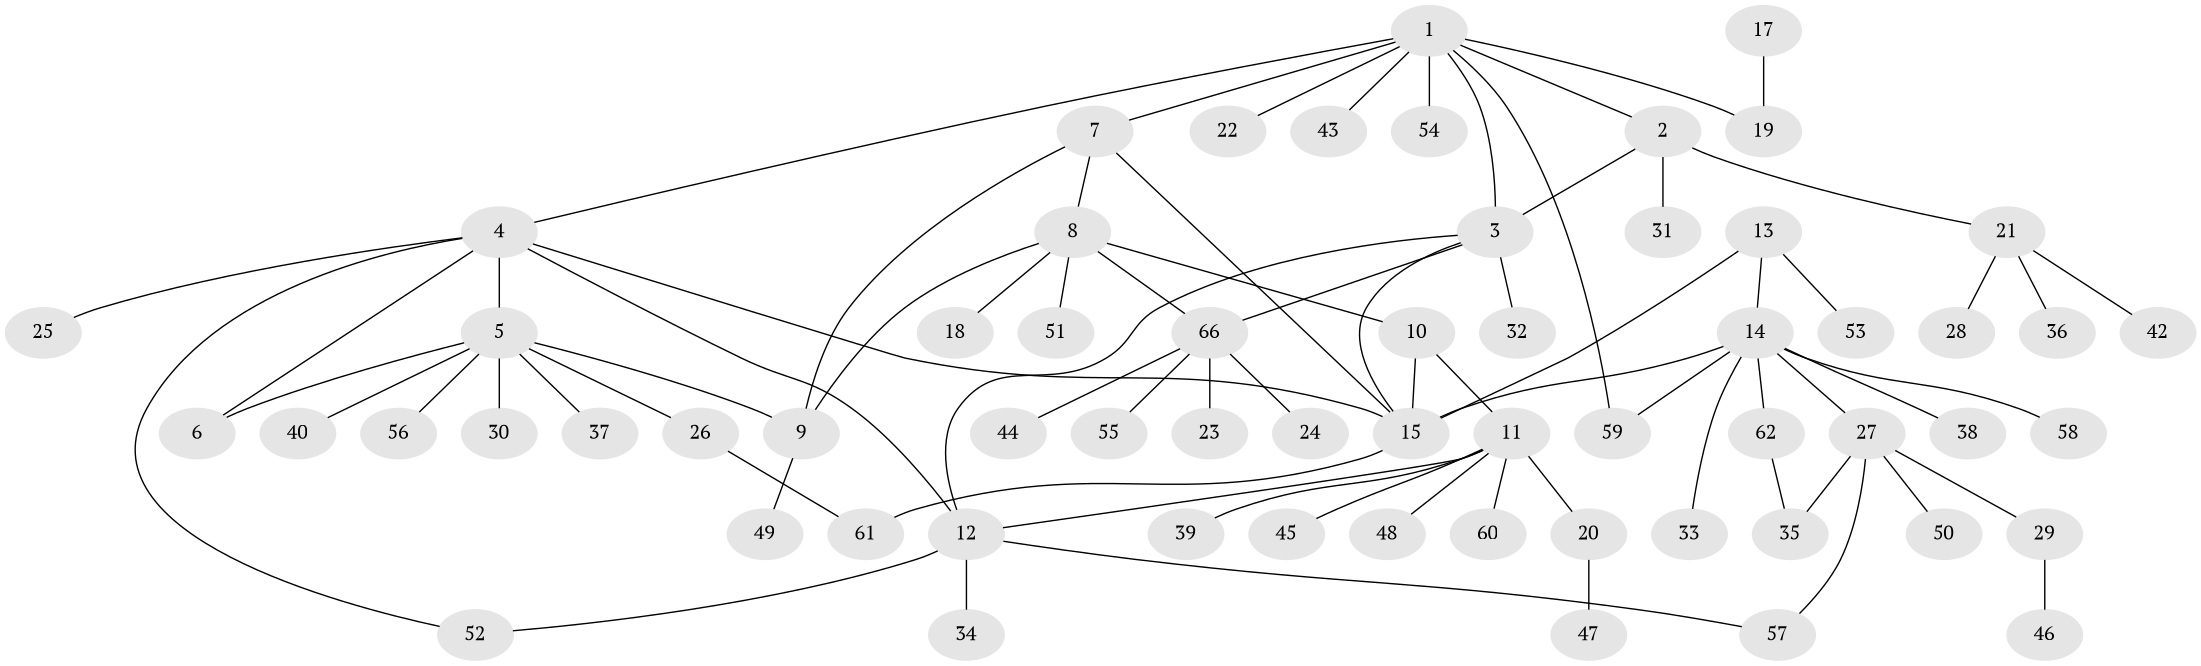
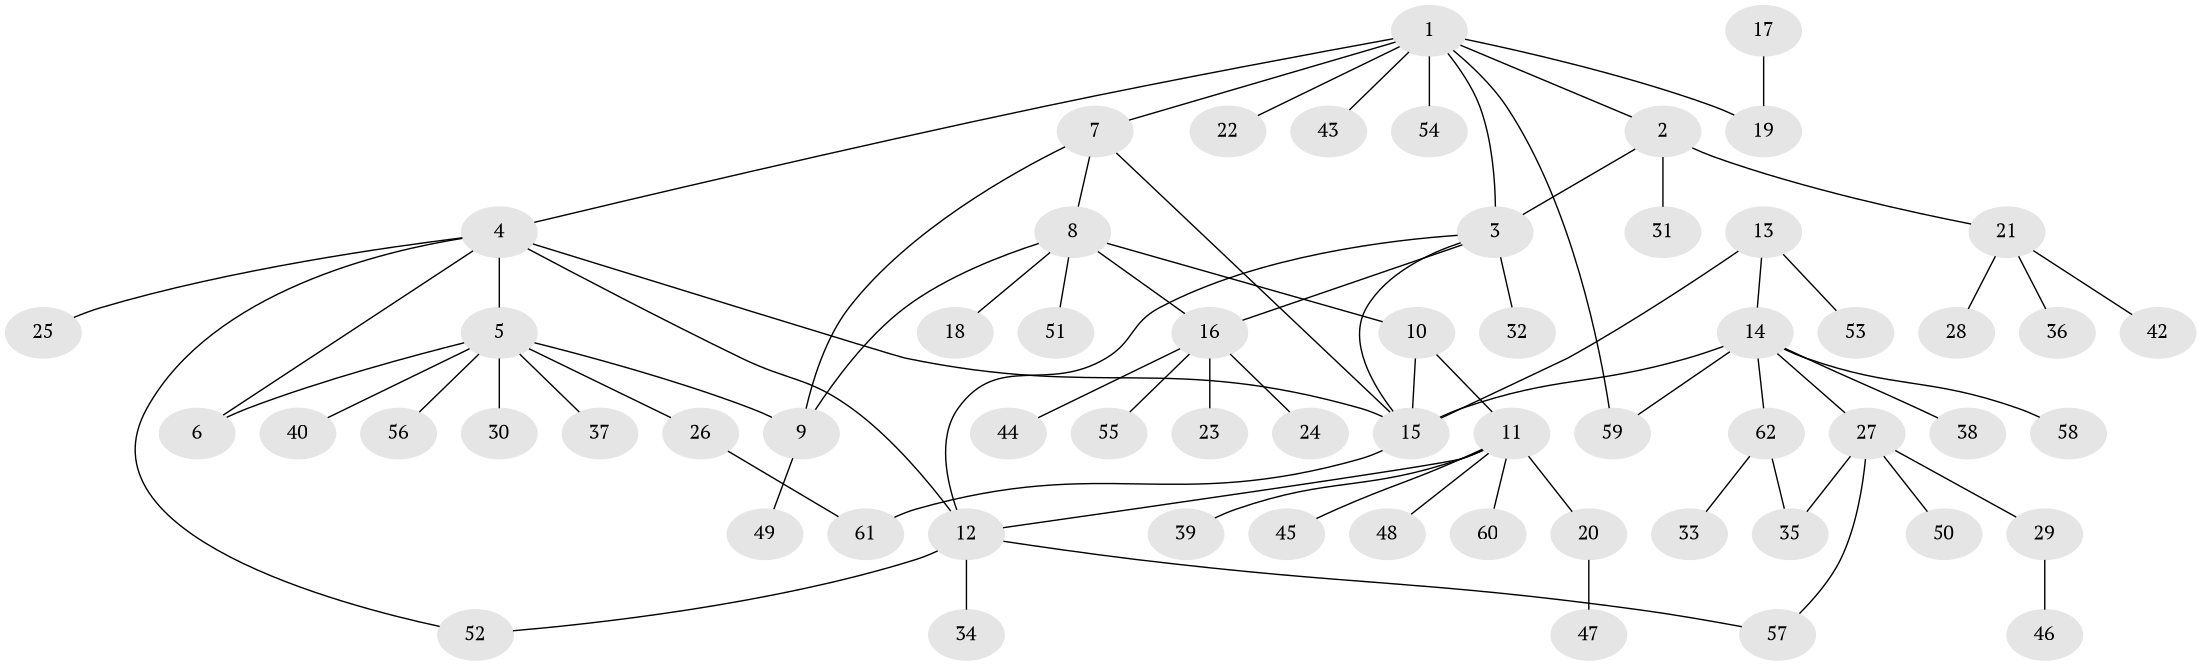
node "66": label "66" -> "16"
edge "14" -- "33": now "62" -- "33"
